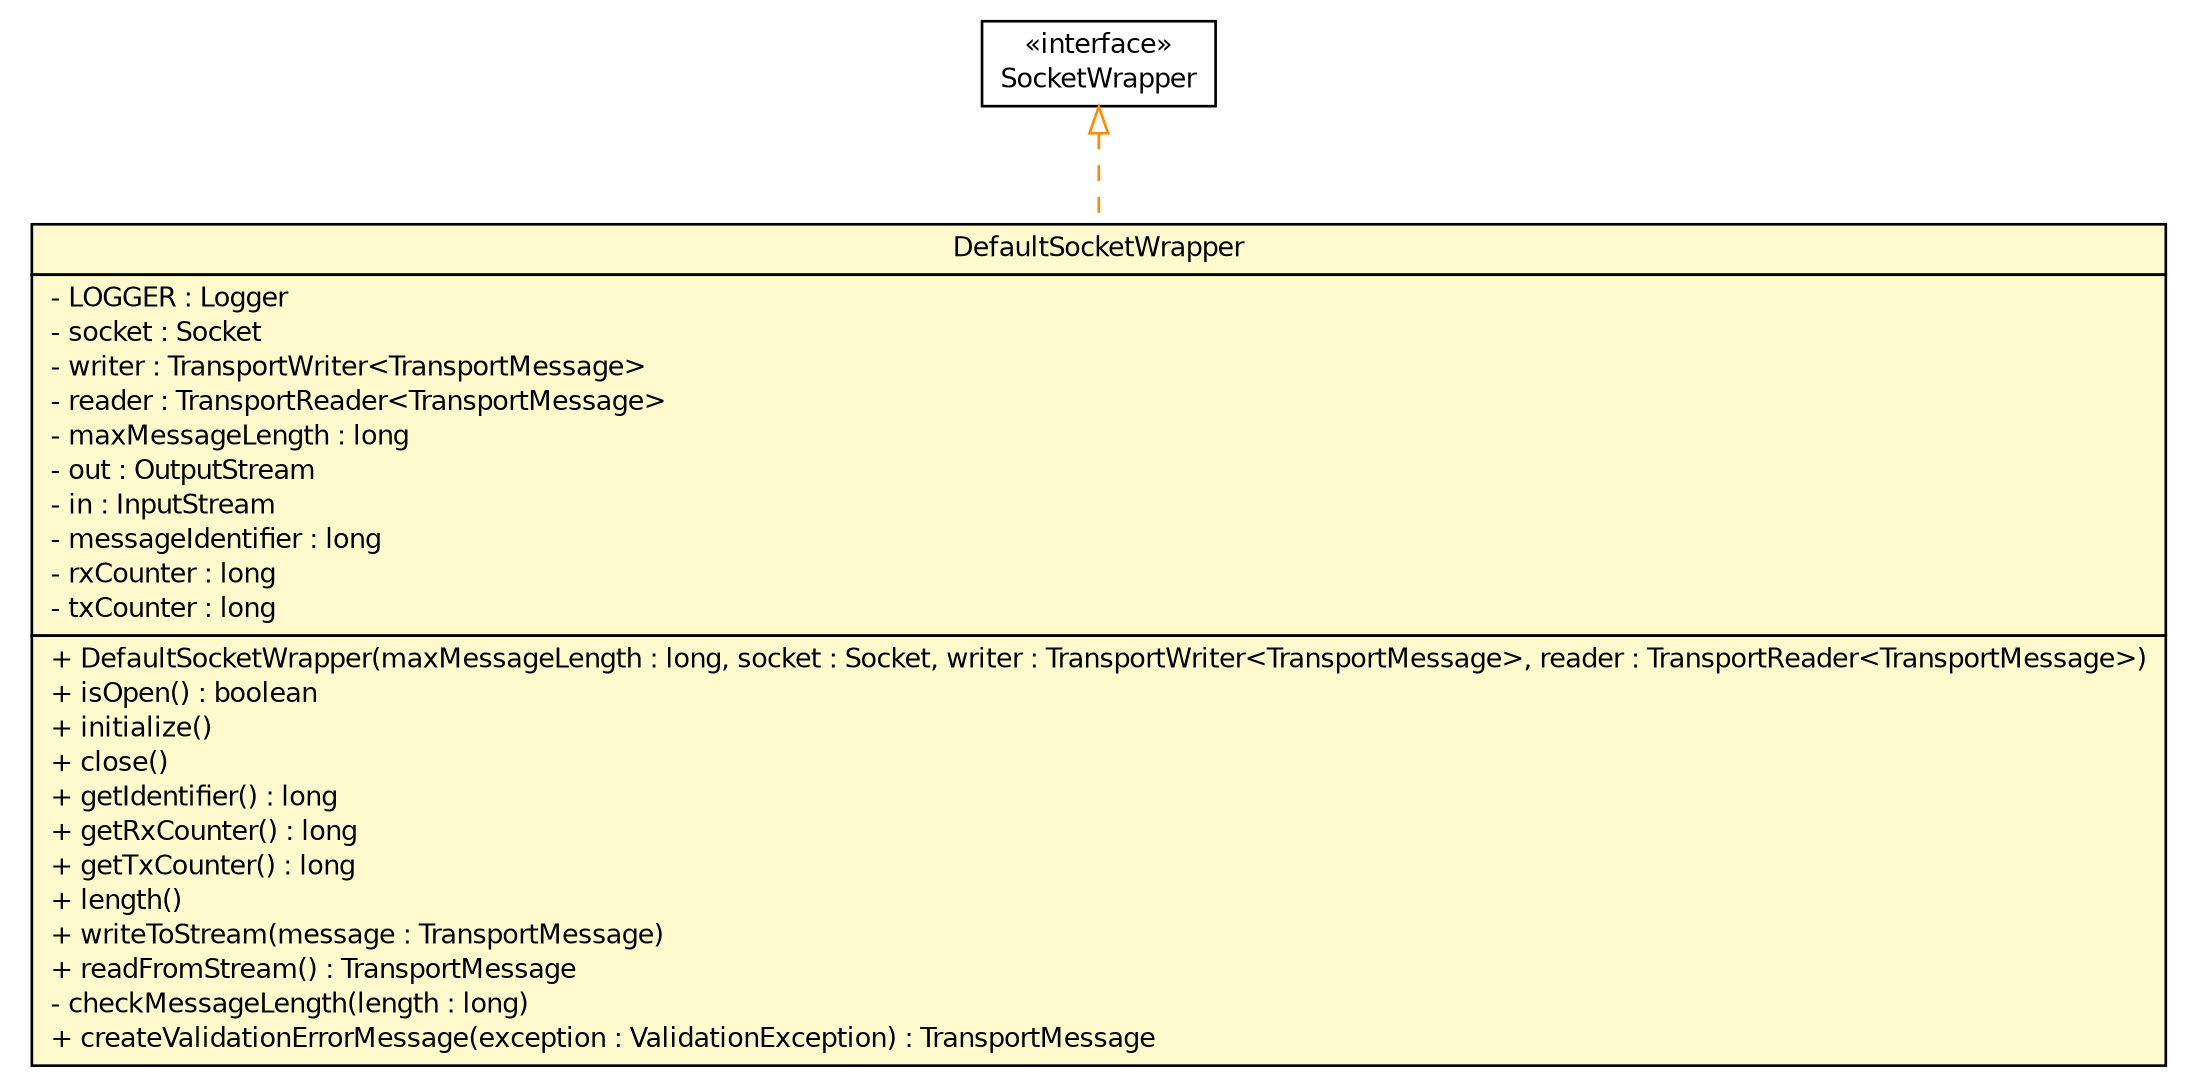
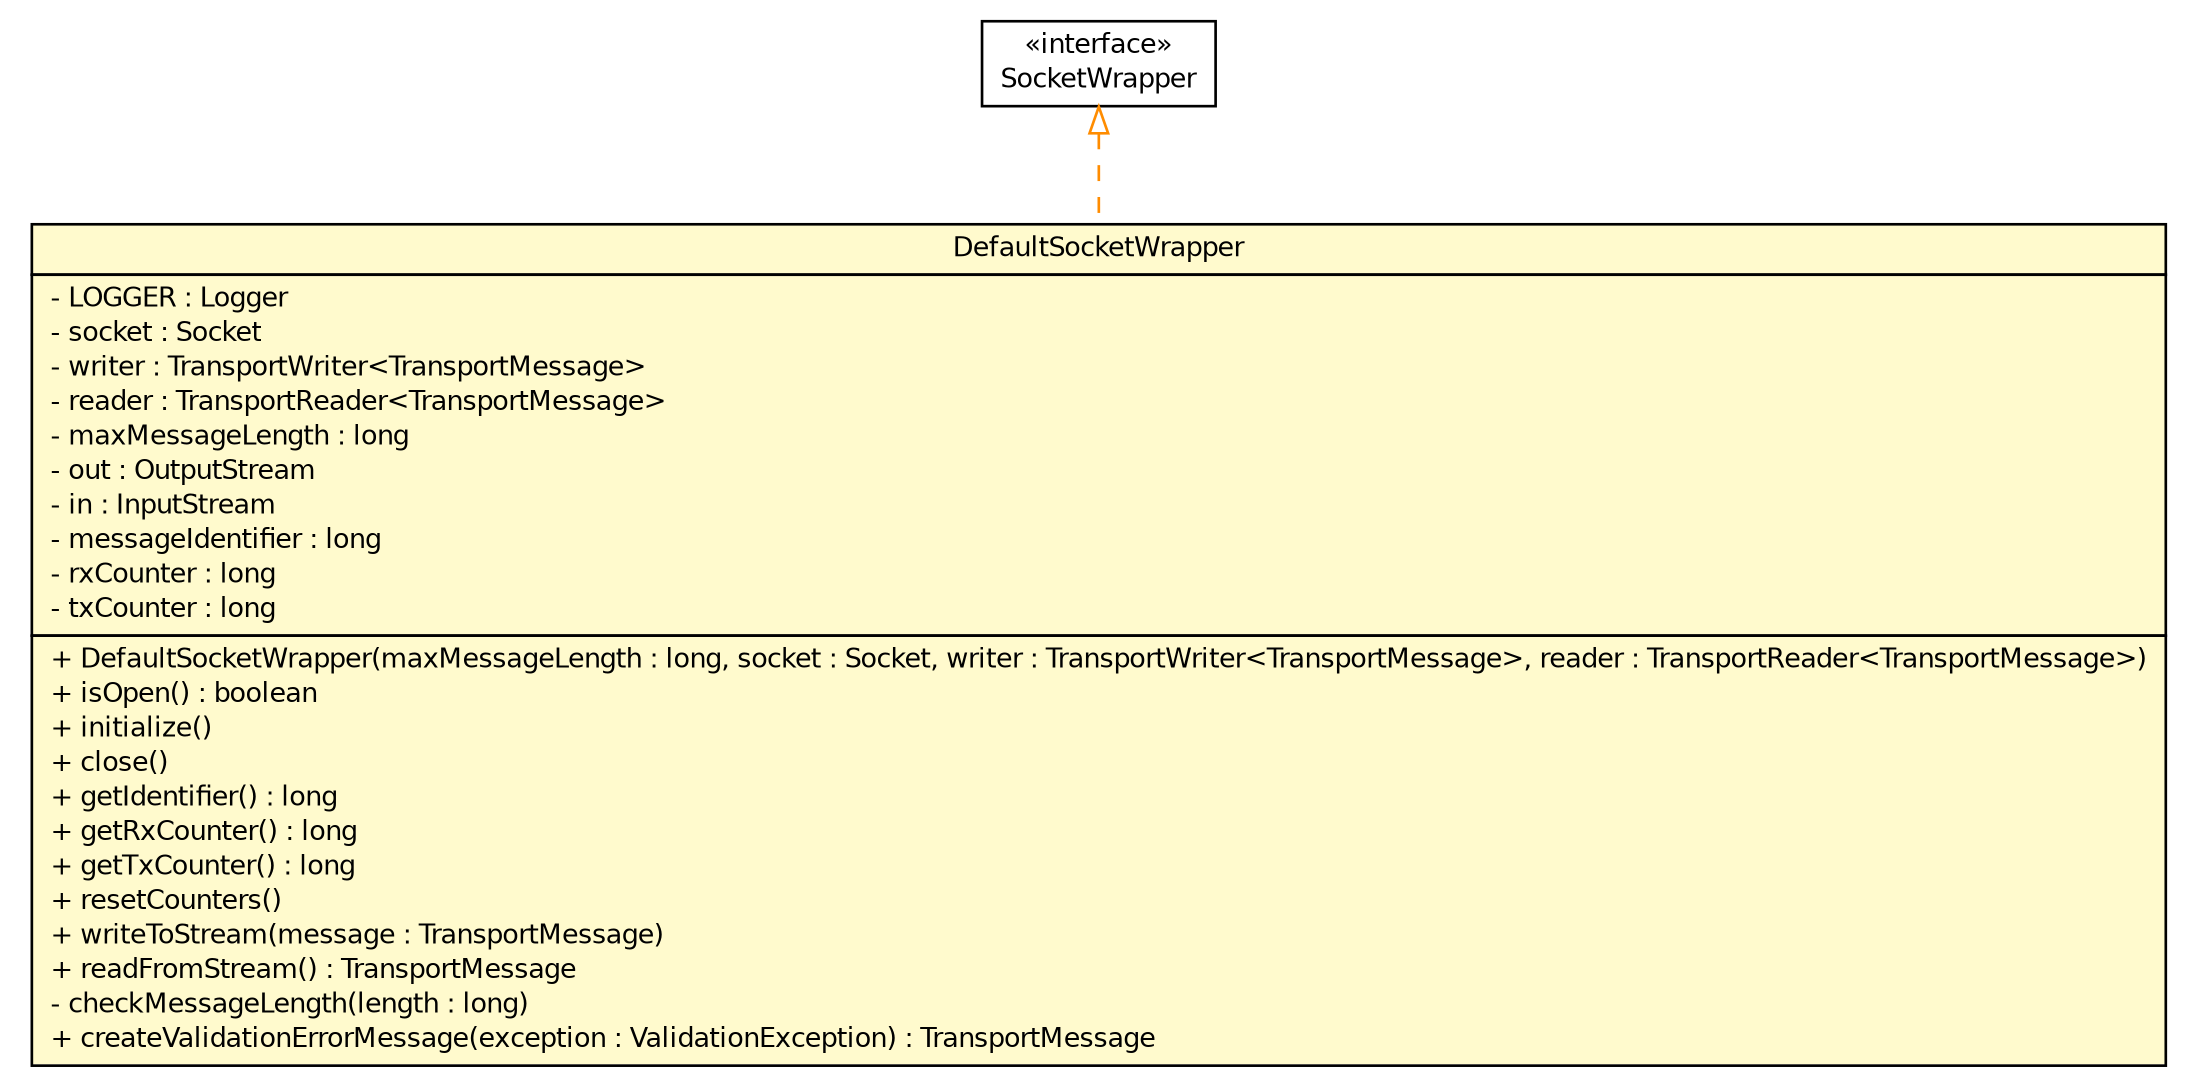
node "DefaultSocketWrapper": text "+ length()" -> "+ resetCounters()"
